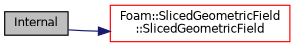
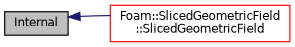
edge "Internal" -> "Foam::SlicedGeometricField ::SlicedGeometricField": reversed
